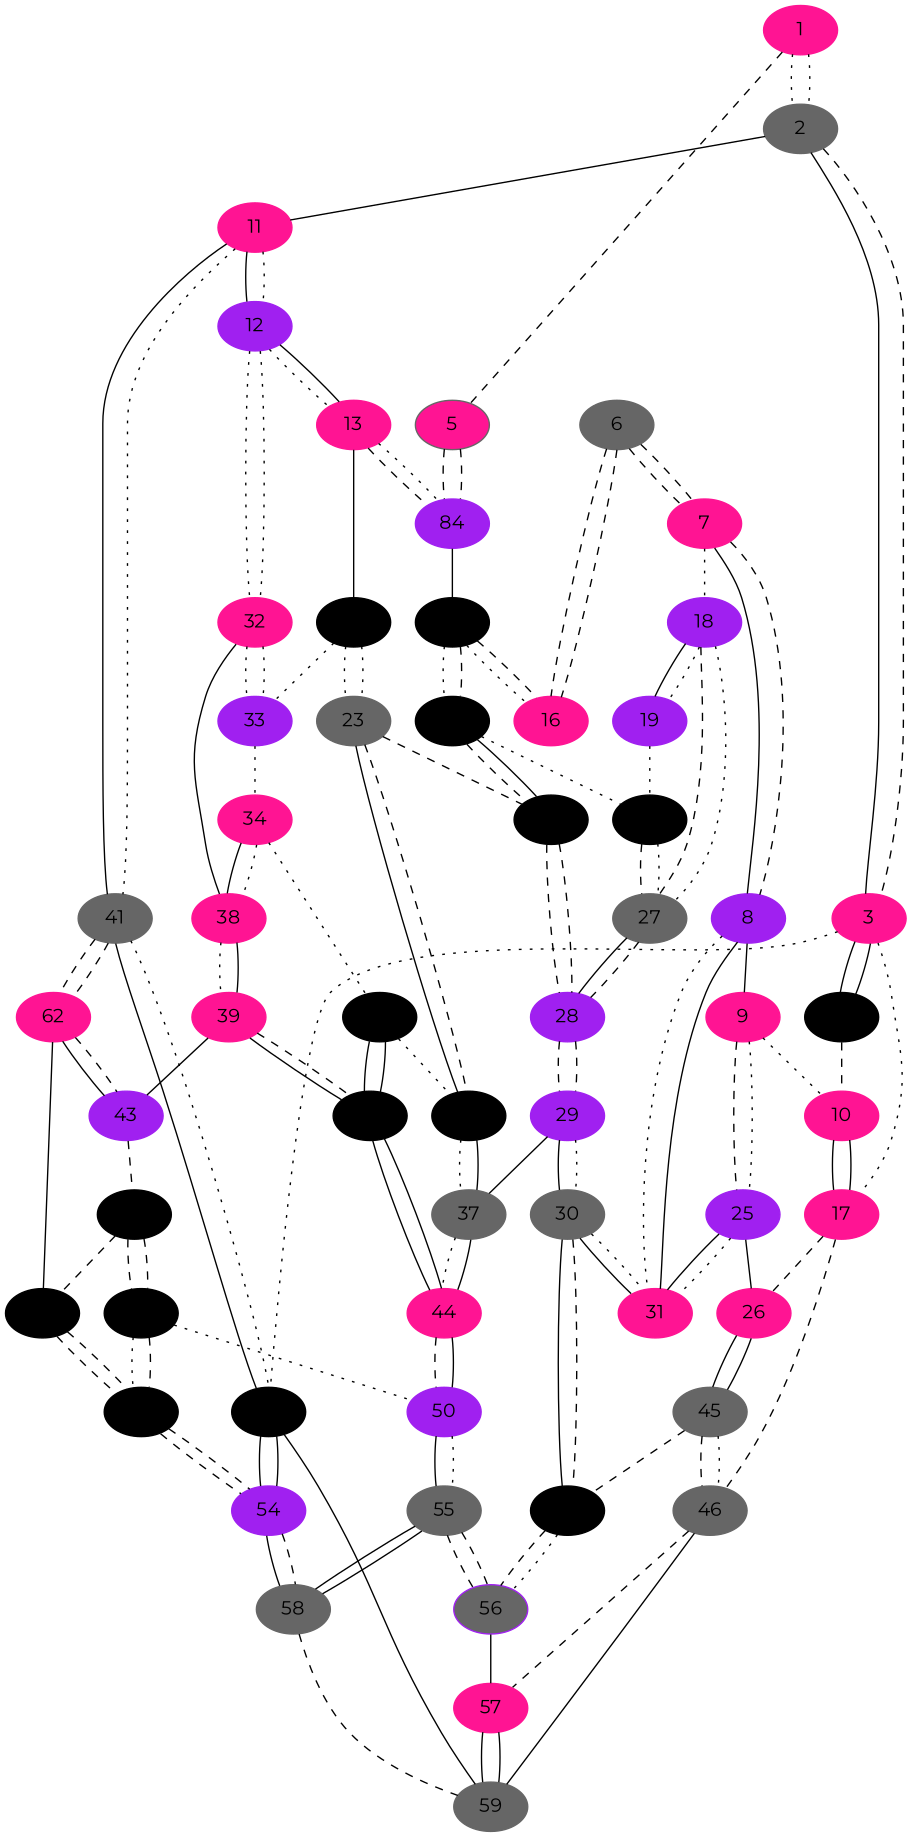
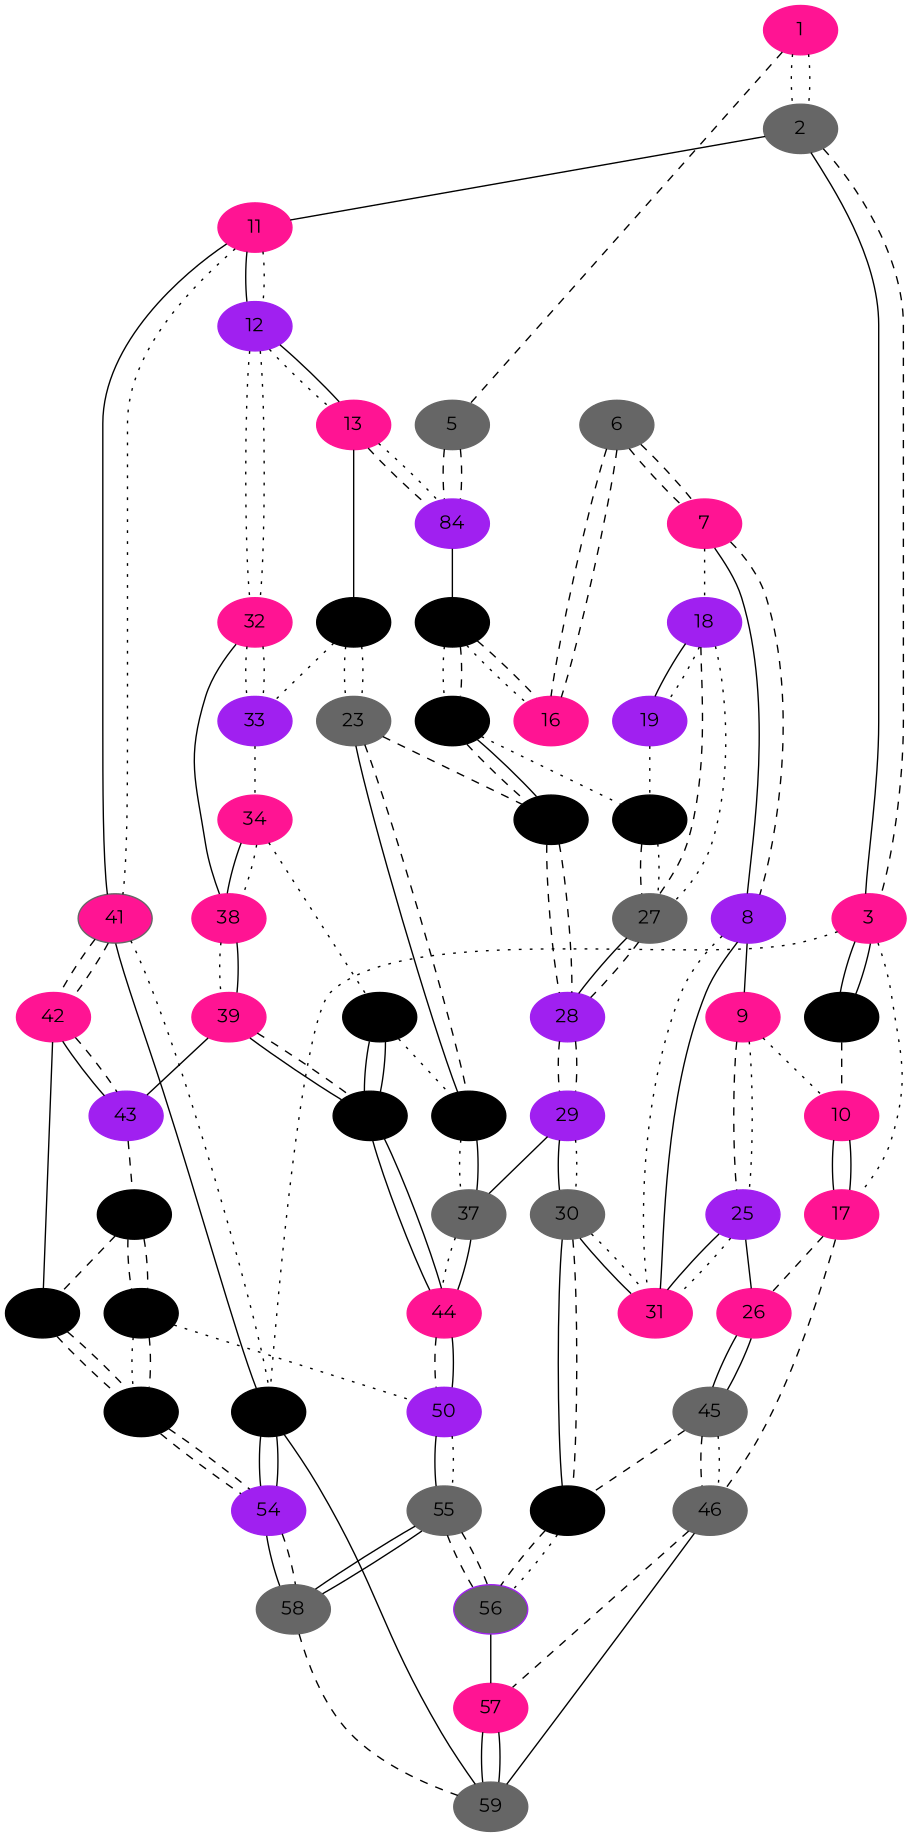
node "5": fillcolor deeppink -> gray40
node "41": fillcolor gray40 -> deeppink
node "62": label "62" -> "42"
